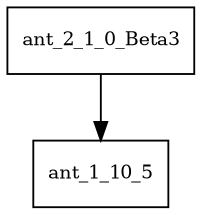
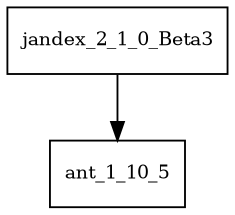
node "ant_2_1_0_Beta3": label "ant_2_1_0_Beta3" -> "jandex_2_1_0_Beta3"
